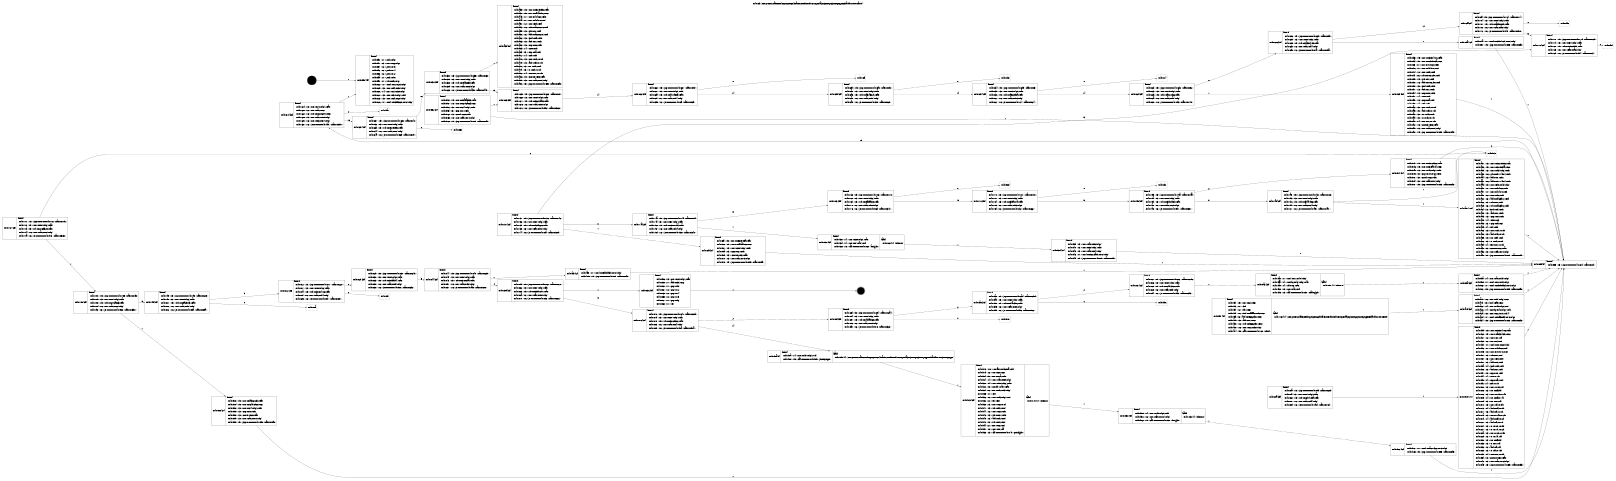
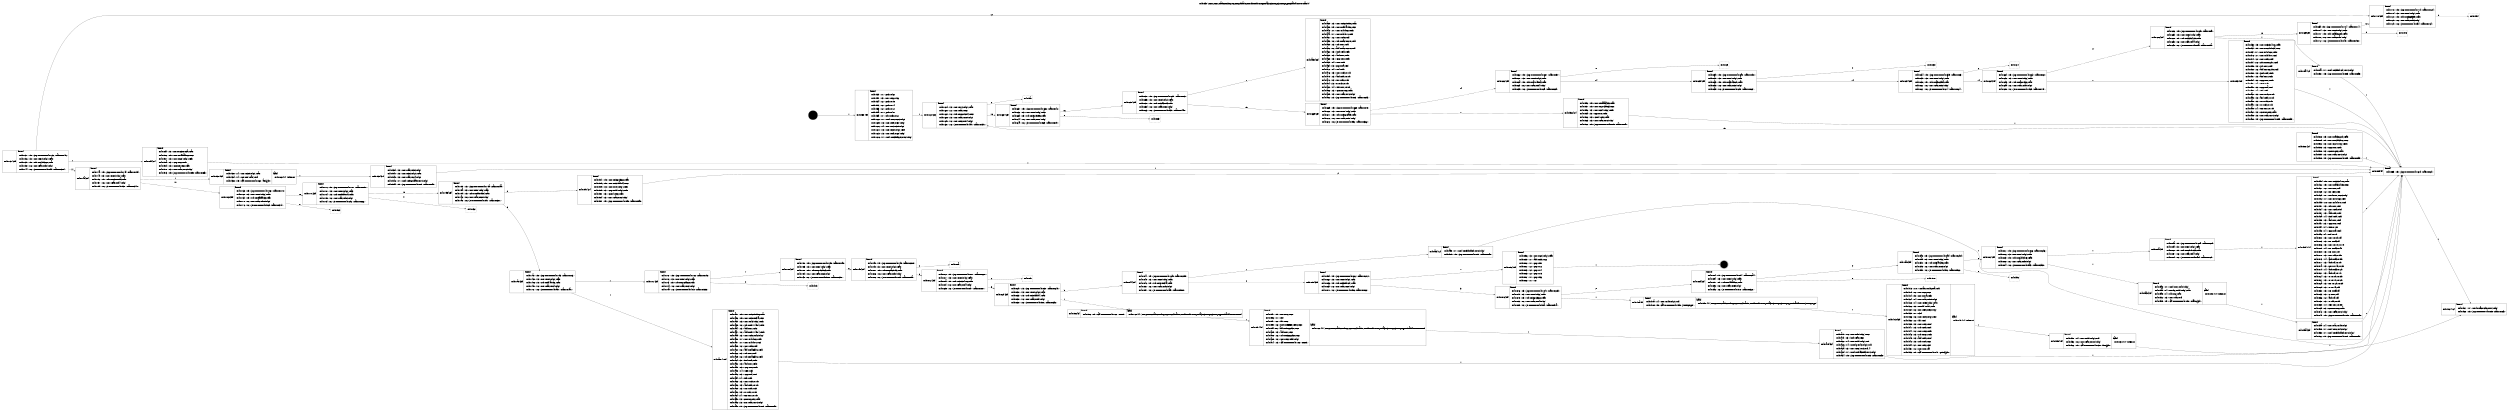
edge "0x40161d [26]" -> "0x4015f0 [45]": reversed
edge "0x401952 [27]" -> "0x401669 [25]": reversed
edge "0x4017ae [25]" -> "0x401b73": now "0x4017ae [25]" -> "0x4017c7 [25]"
edge "0x4018c1 [25]" -> "0x4018da [25]": added, label "1"
node "0x4019ec [5]": added
edge "0x401876 [25]" -> "0x401b0a [9]": label " 14" -> " 1"
edge "0x4017e0 [25]" -> "0x401988 [27]": removed, label "1"
edge "0x401b67 [12]" -> "0x401ee5 [5]": reversed
